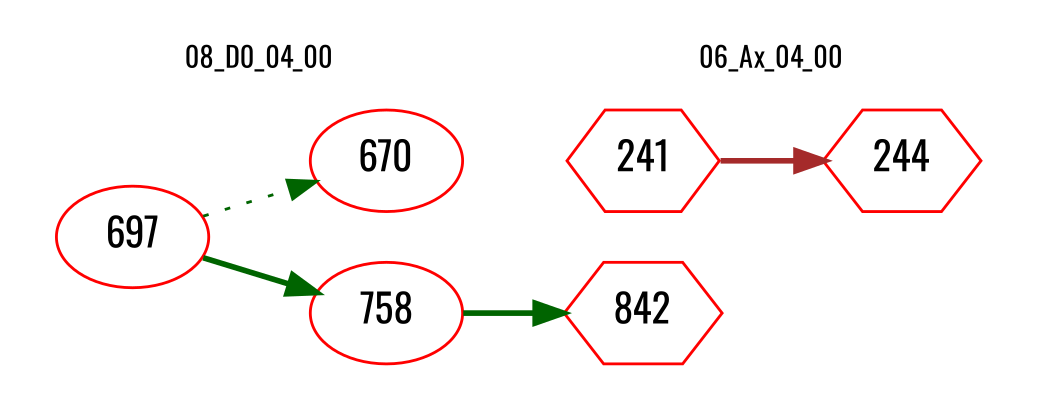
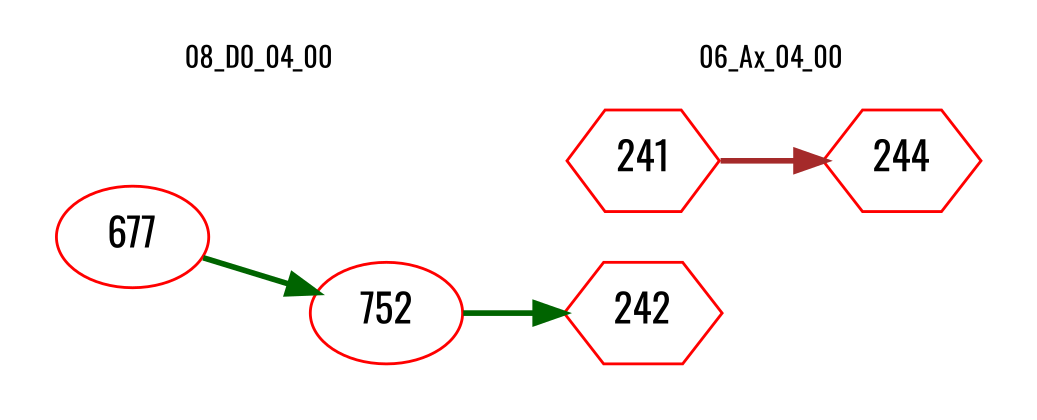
node "670": removed
node "697": label "697" -> "677"
node "758": label "758" -> "752"
node "842": label "842" -> "242"
